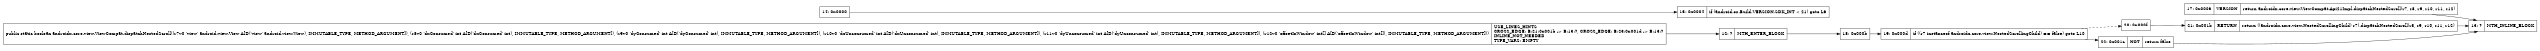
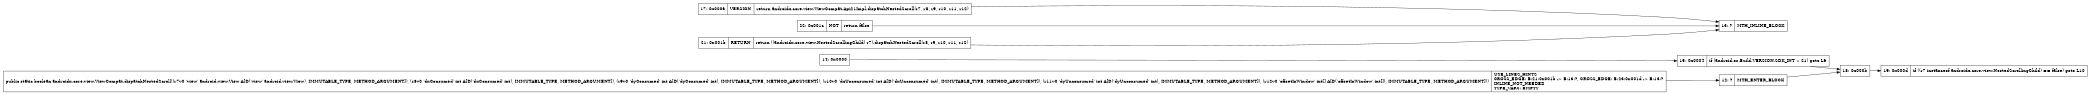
node "20: 0x000f": removed
edge "19: 0x000d" -> "22: 0x001c": removed
edge "15: 0x0004" -> "18: 0x000b": added
